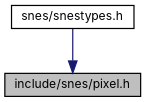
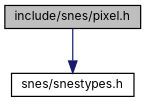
edge "snes/snestypes.h" -> "include/snes/pixel.h": reversed
